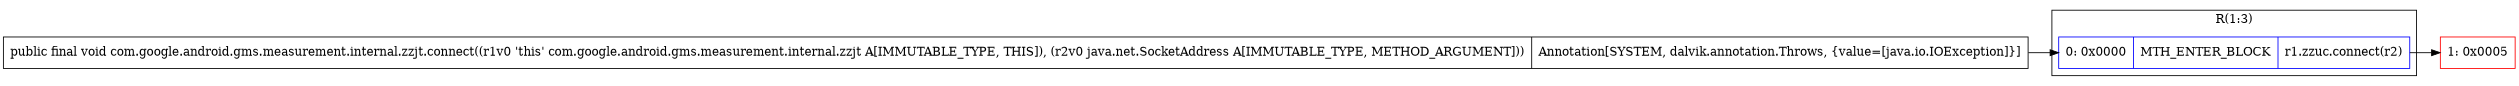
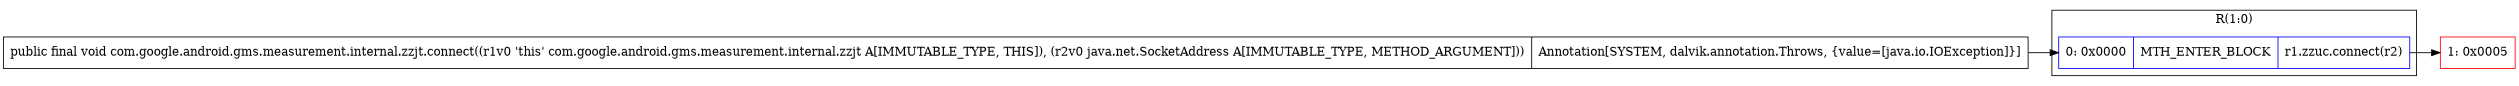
cluster "R(1:3)": label "R(1:3)" -> "R(1:0)"
